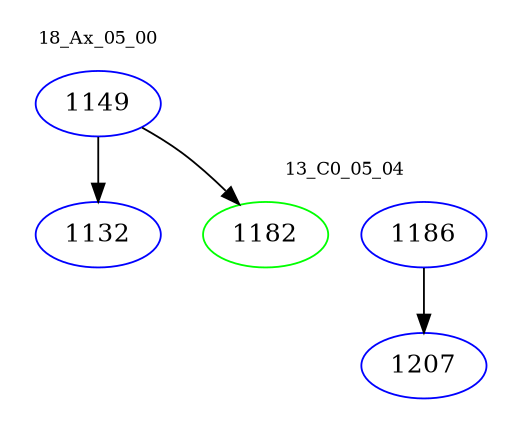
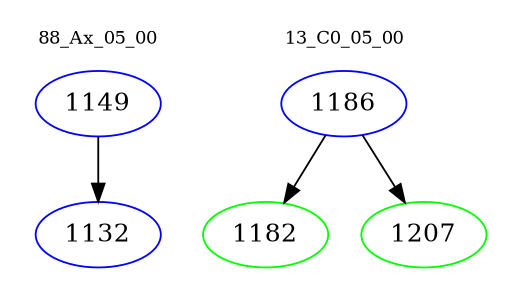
cluster "18_Ax_05_00": label "18_Ax_05_00" -> "88_Ax_05_00"
edge "1149" -> "1182": now "1186" -> "1182"
cluster "13_C0_05_04": label "13_C0_05_04" -> "13_C0_05_00"
node "1207": color blue -> green
